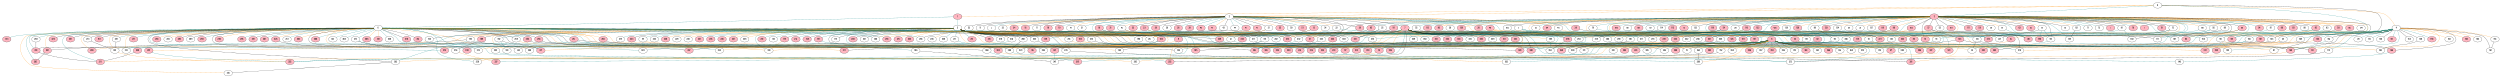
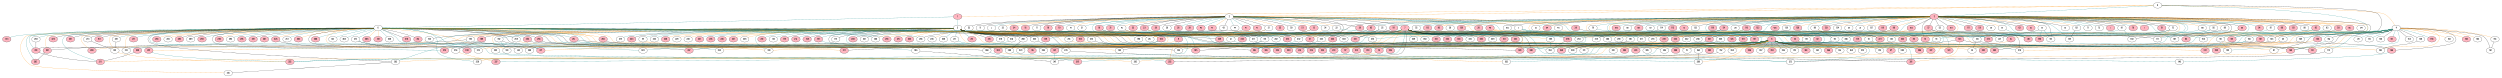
node "294": added
edge "141" -- "314": removed
edge "86" -- "309": removed
